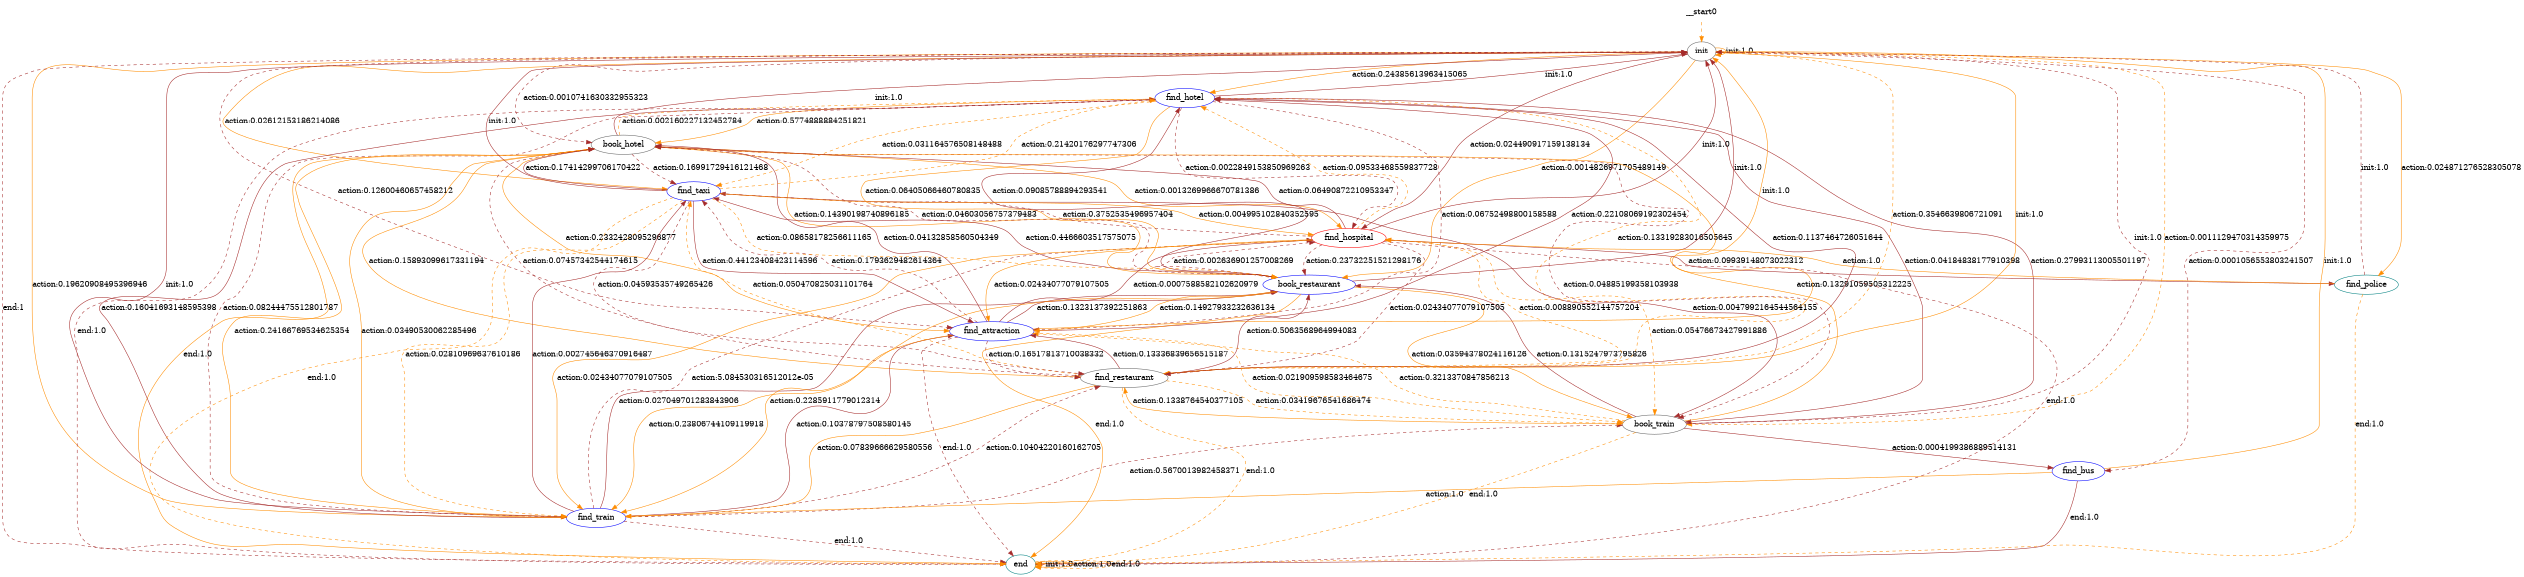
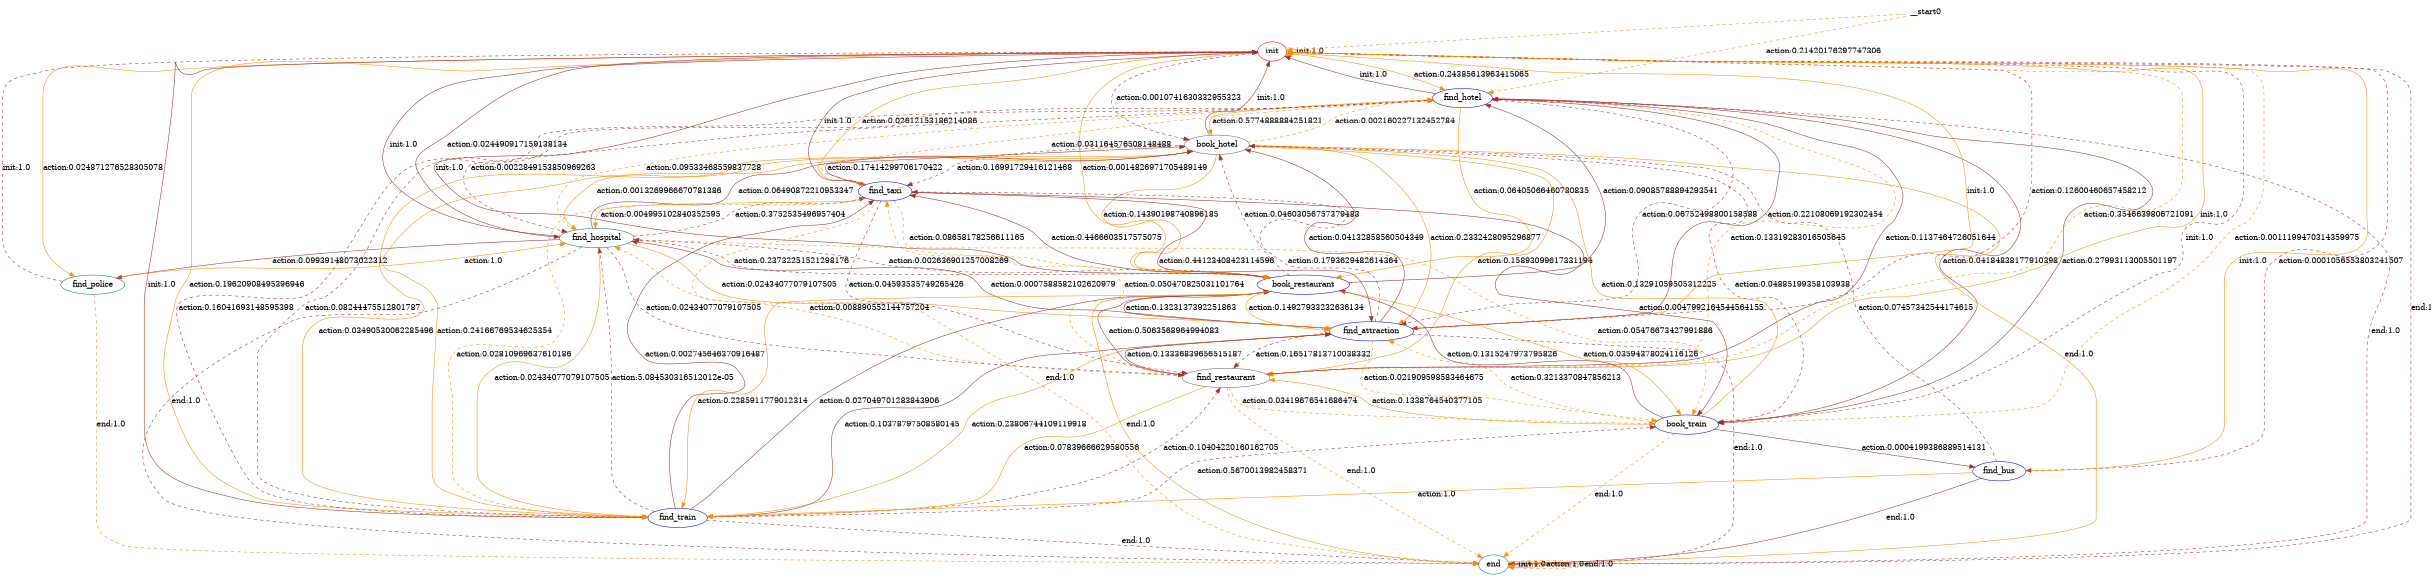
node "init": color gray40 -> red
edge "find_taxi" -> "find_hotel": now "__start0" -> "find_hotel"
edge "find_train" -> "find_hotel": style solid -> dashed
node "find_hospital": color red -> teal
edge "init" -> "book_train": label "action:0.0011129470314359975" -> "action:0.0011199470314359975"
edge "find_restaurant" -> "book_hotel": now "find_bus" -> "book_hotel"
node "book_train": color gray40 -> blue
